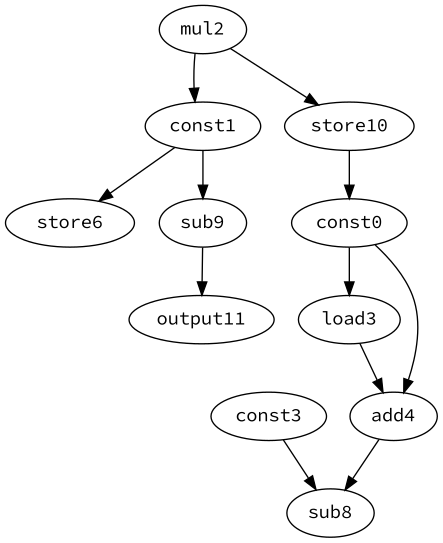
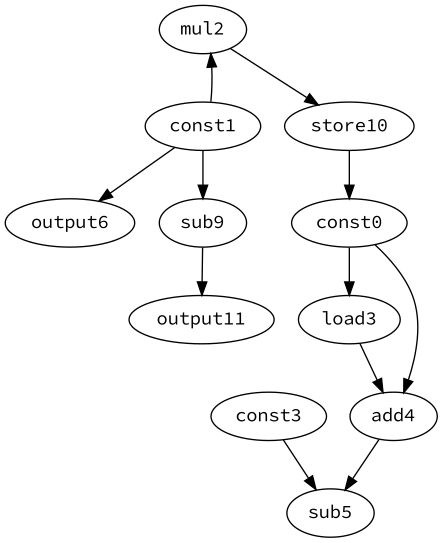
edge "mul2" -> "const1": reversed
node "store6": label "store6" -> "output6"
node "sub8": label "sub8" -> "sub5"
